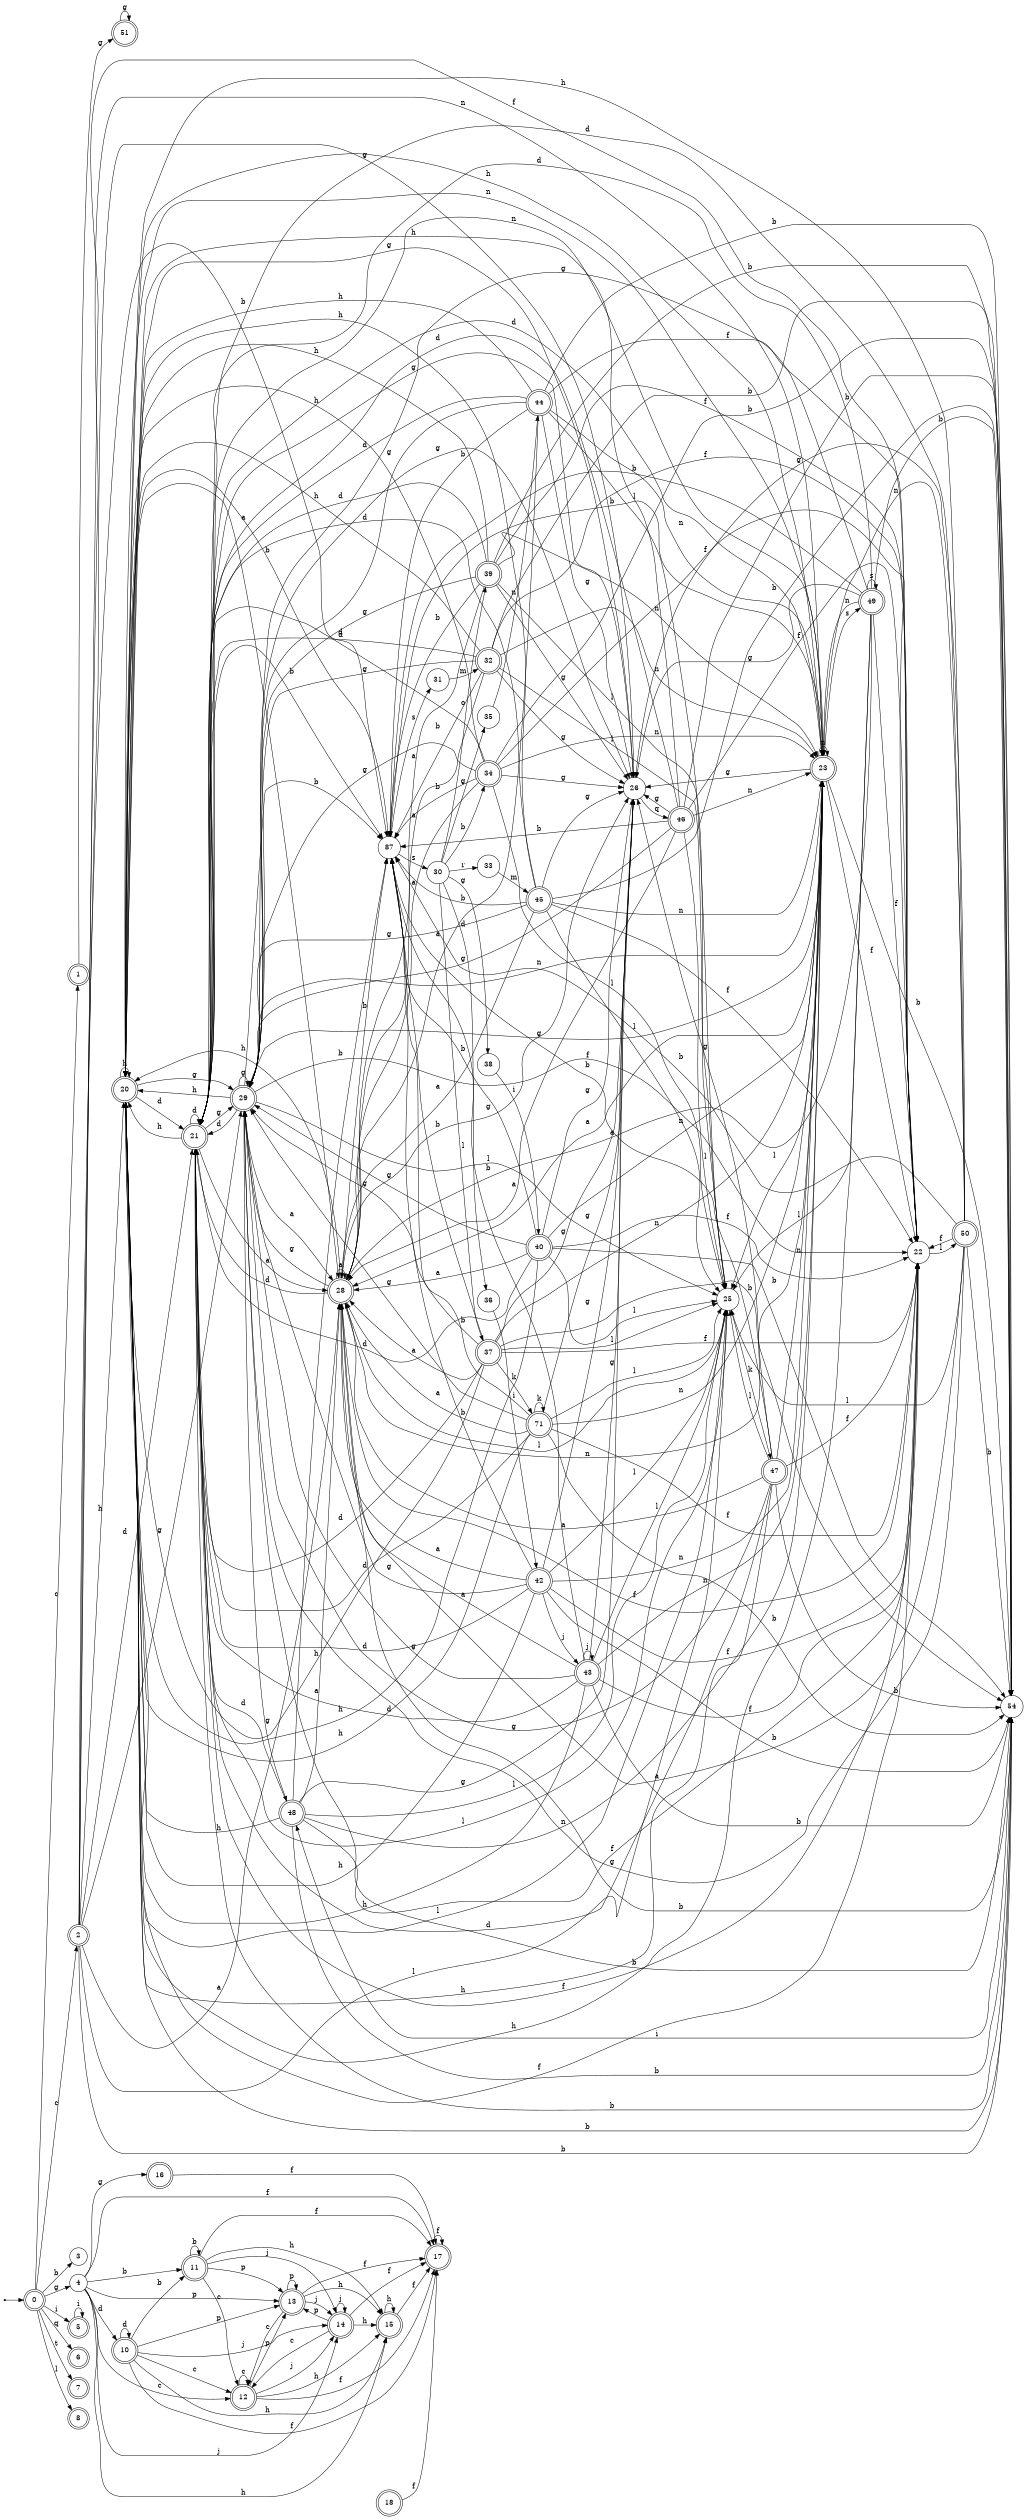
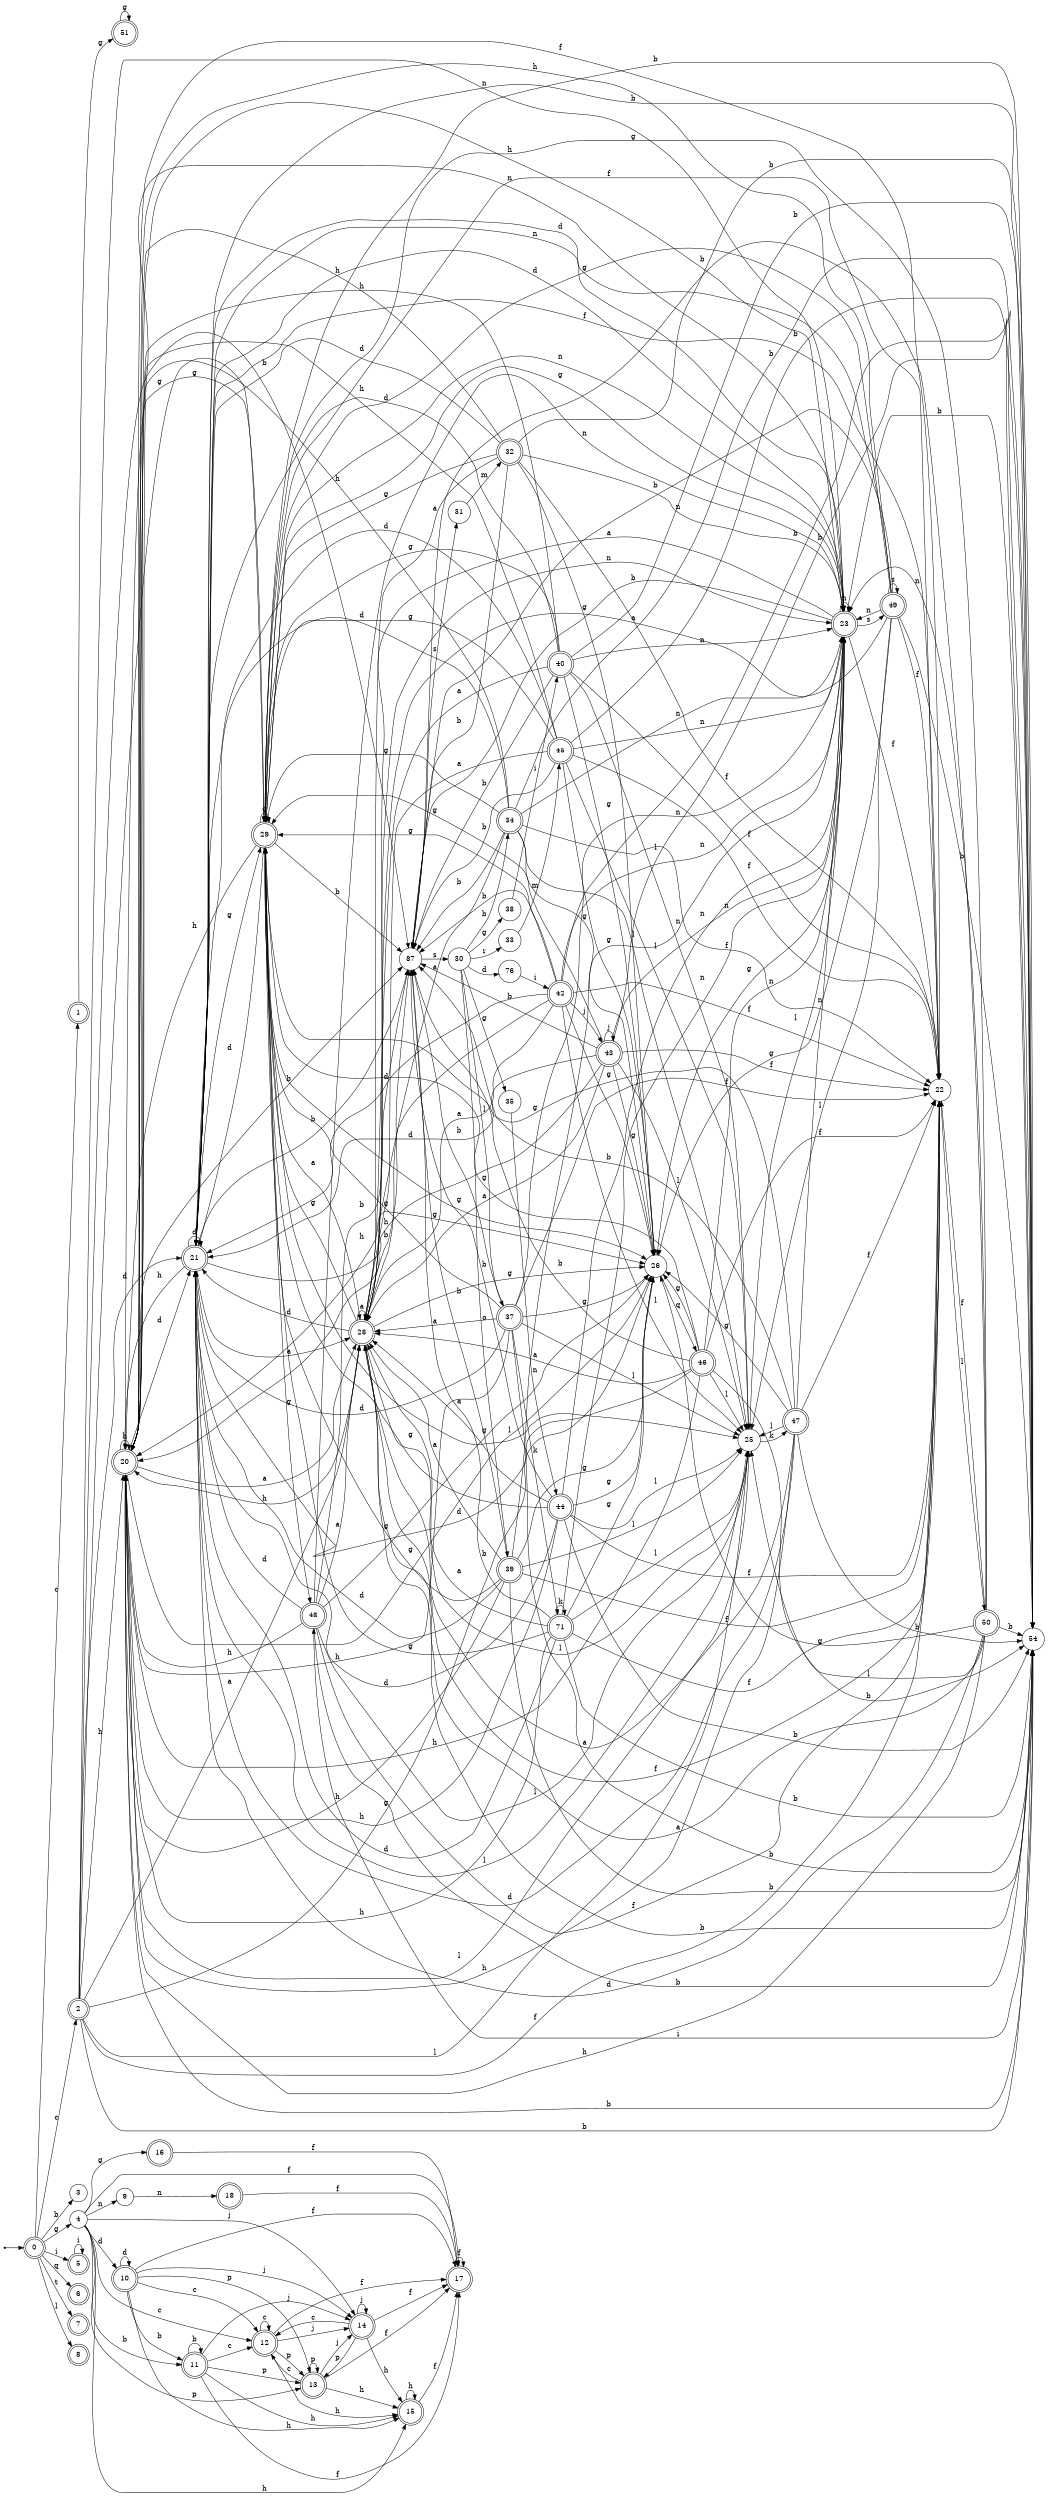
edge "32" -> "25": removed, label "l"
node "36": label "36" -> "76"
node "9": added
